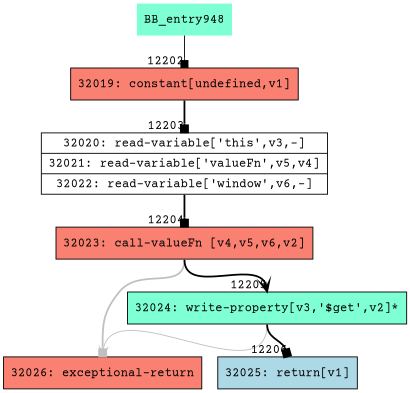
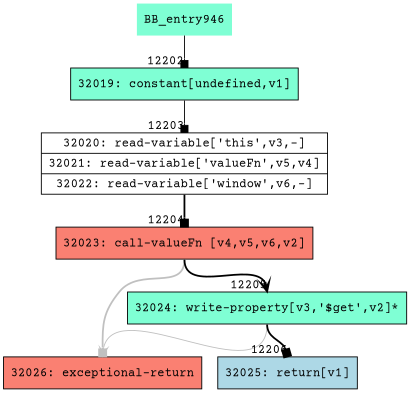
node "BB_entry948": label "BB_entry948" -> "BB_entry946"
node "32019: constant[undefined,v1]": fillcolor salmon -> aquamarine
edge "32019: constant[undefined,v1]" -> "32020: read-variable['this',v3,-]": style bold -> solid
